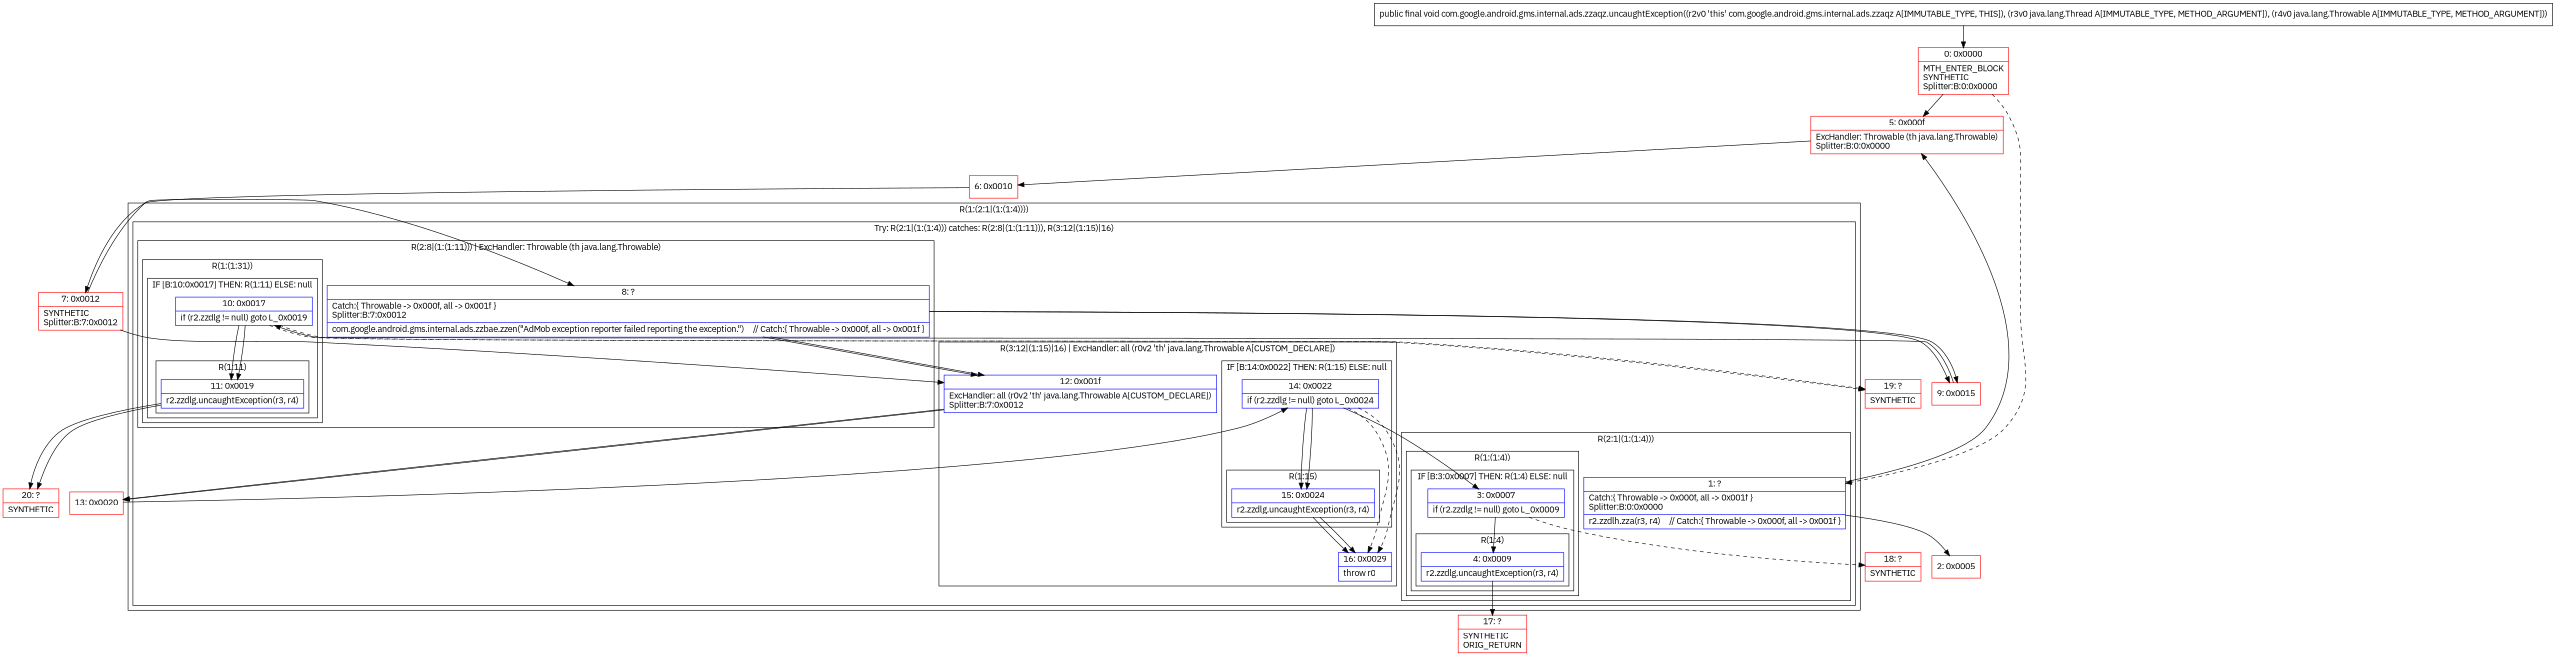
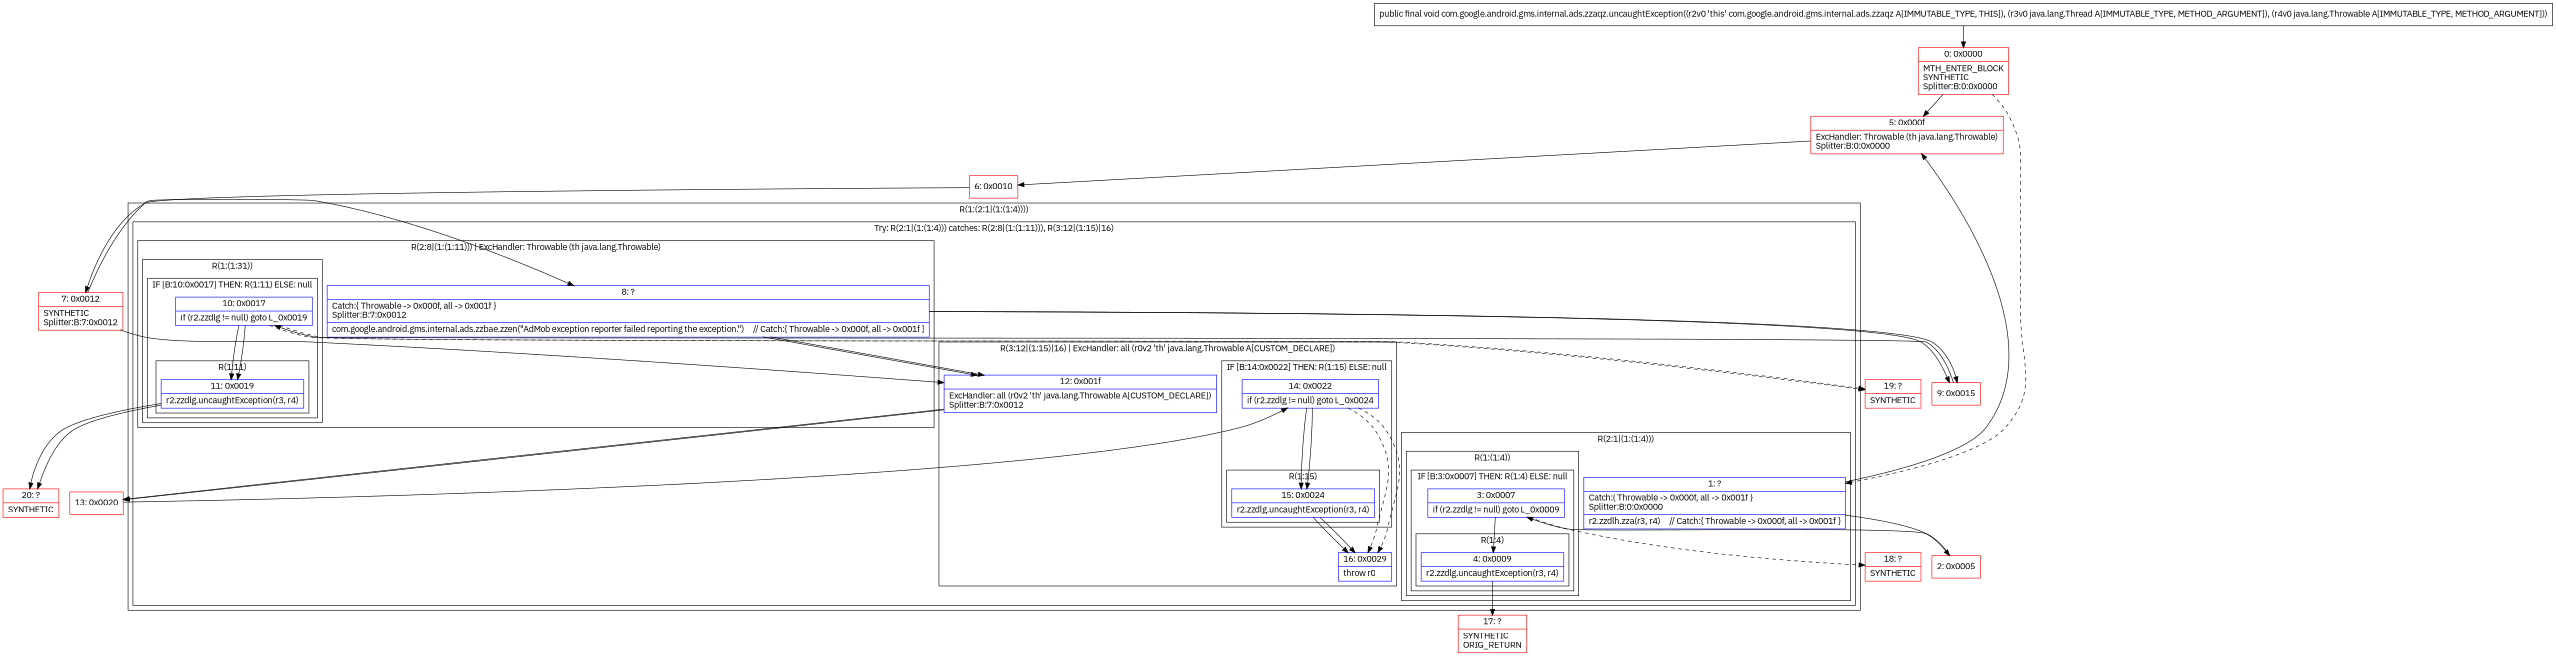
edge "14: 0x0022" -> "3: 0x0007": now "2: 0x0005" -> "3: 0x0007"
